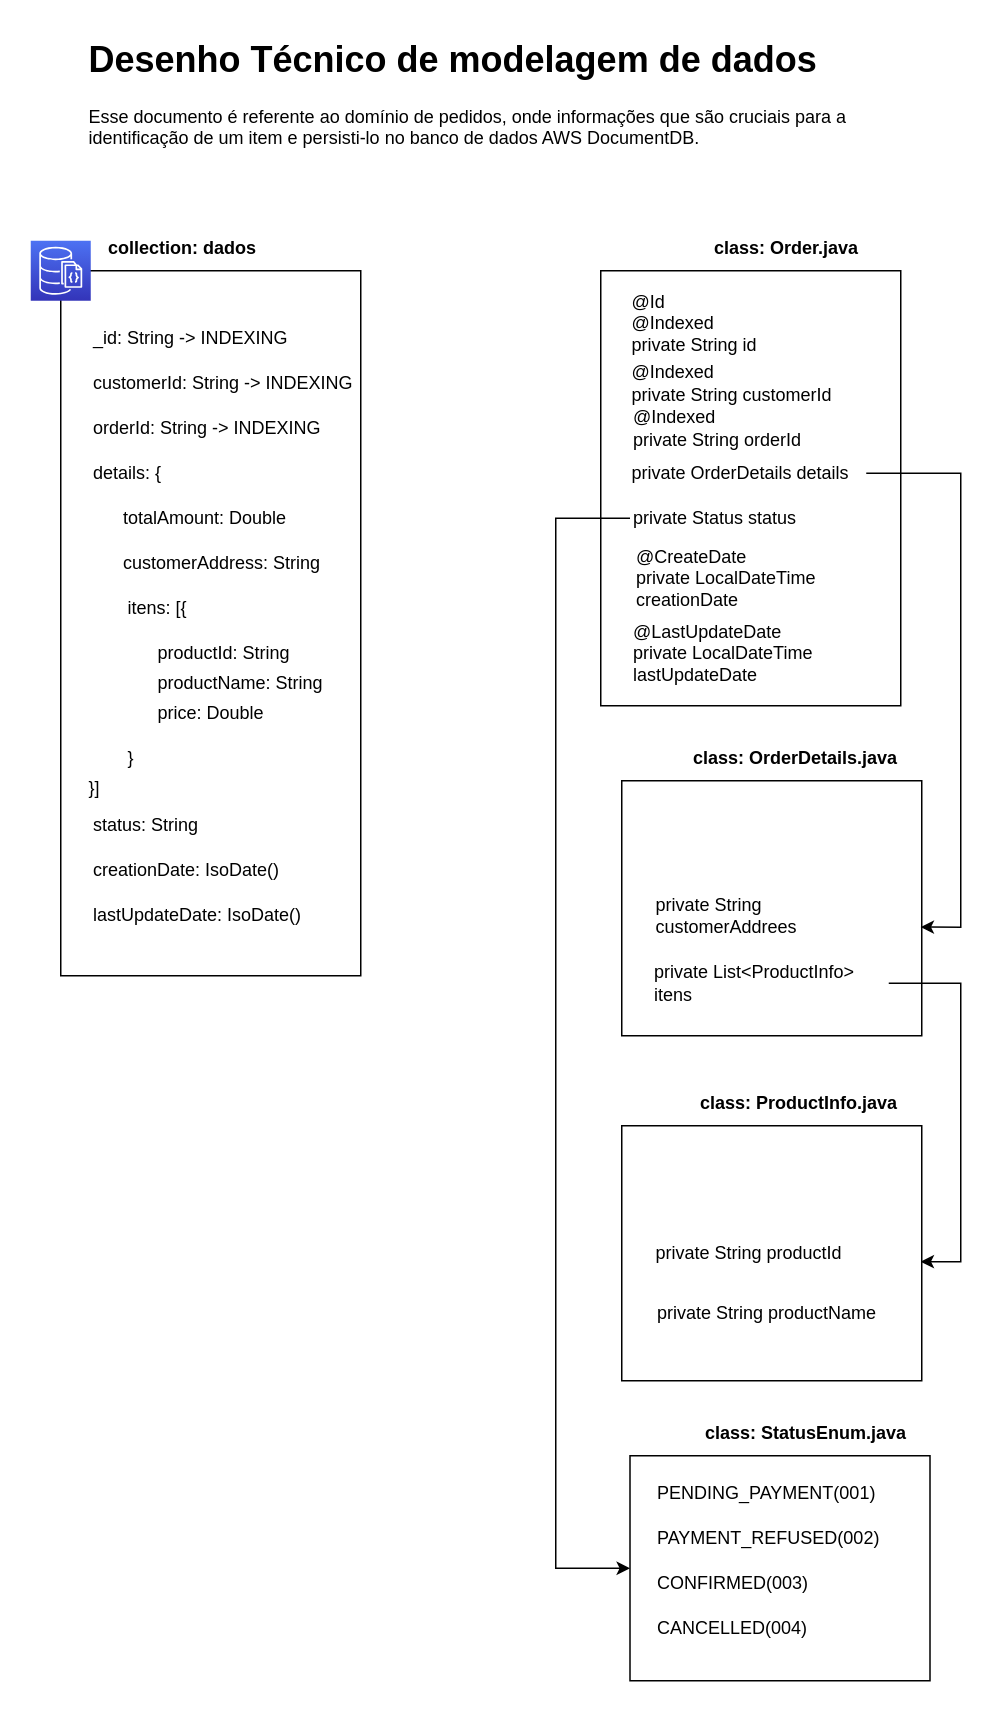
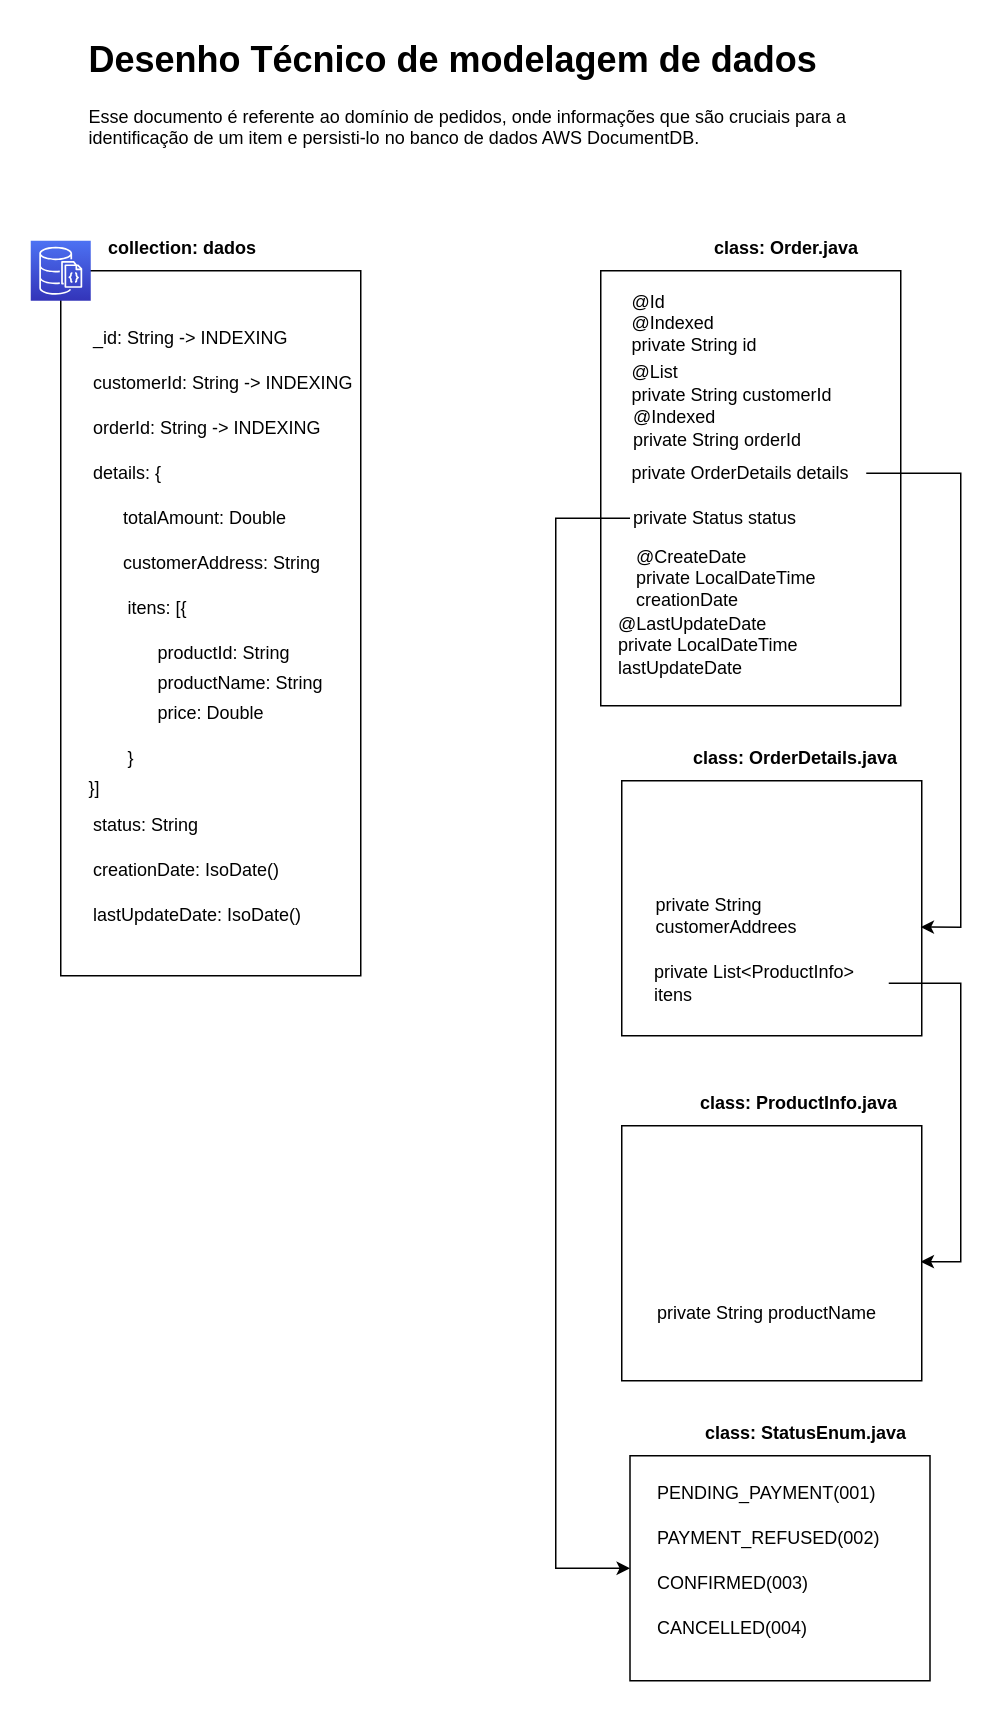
node "@Indexed private String customerId": label "@Indexed private String customerId" -> "@List private String customerId"
node "@LastUpdateDate private LocalDateTime lastUpdateDate": moved (740, 653) -> (725, 646)
node "private String productId": removed
